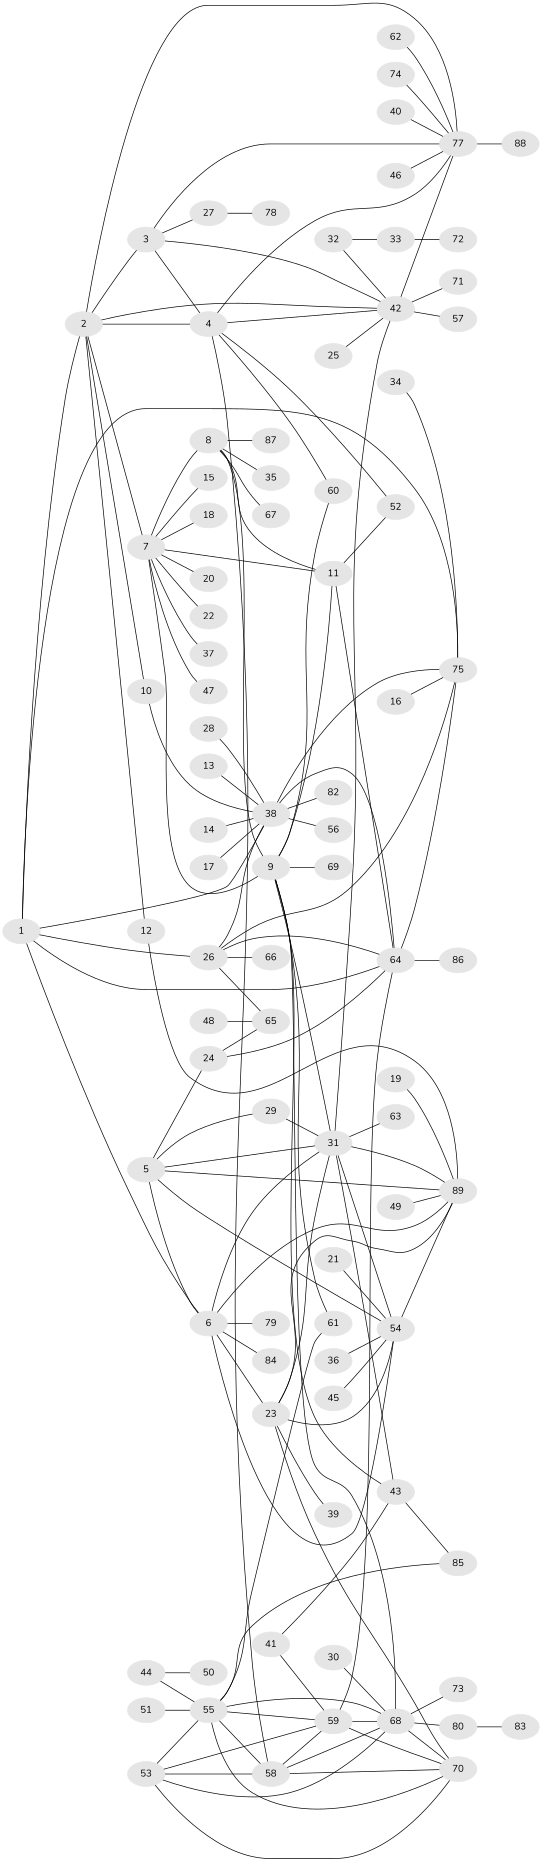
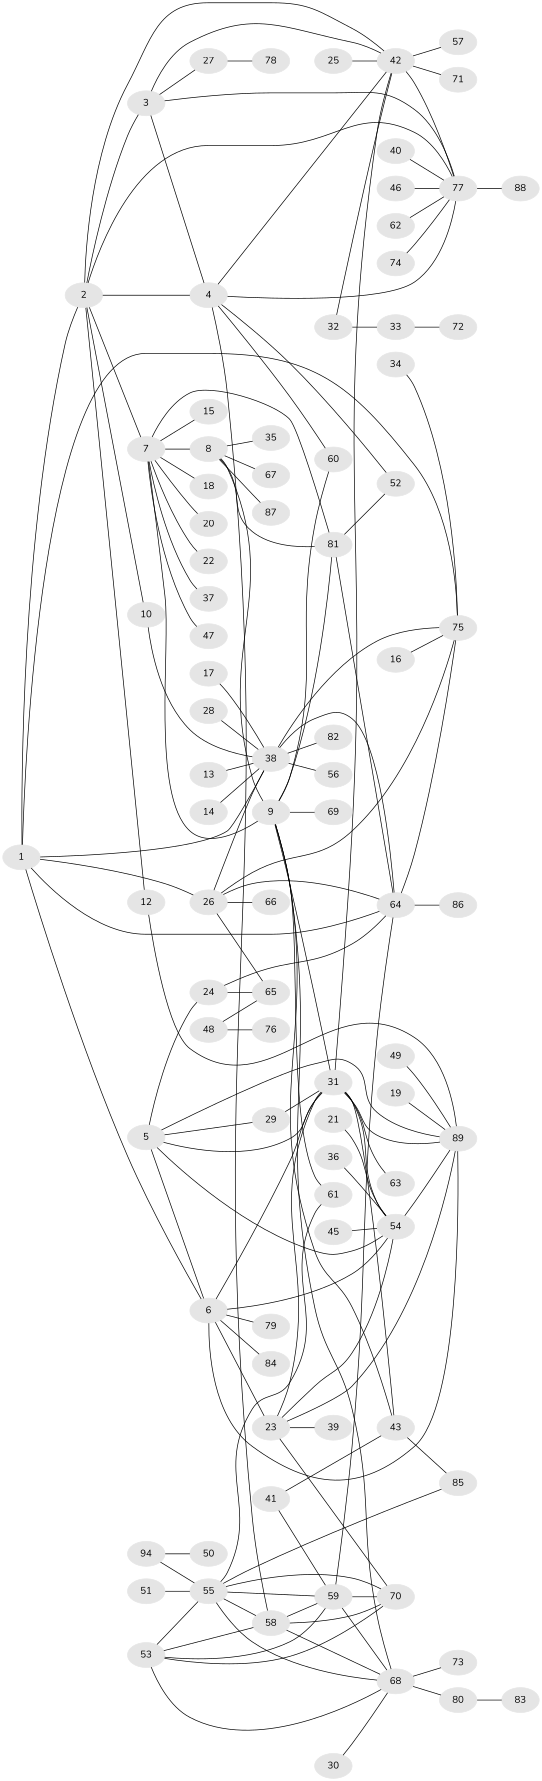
node "11": label "11" -> "81"
node "76": added
node "44": label "44" -> "94"
edge "68" -- "70": removed
